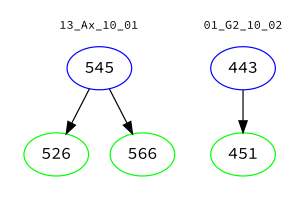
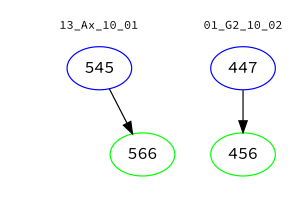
node "443": label "443" -> "447"
node "526": removed
node "451": label "451" -> "456"
